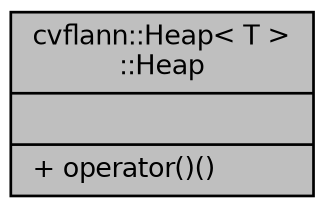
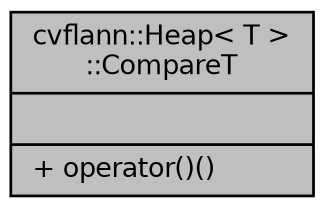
node "cvflann::Heap< T >": text "::Heap" -> "::CompareT"
